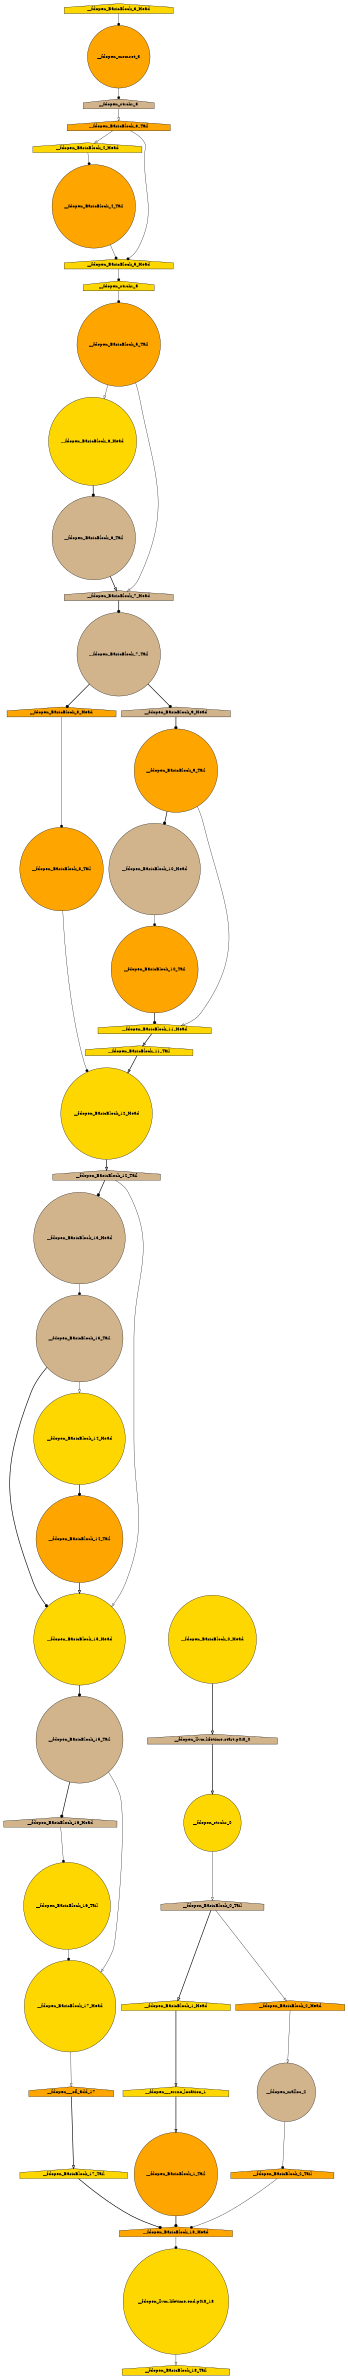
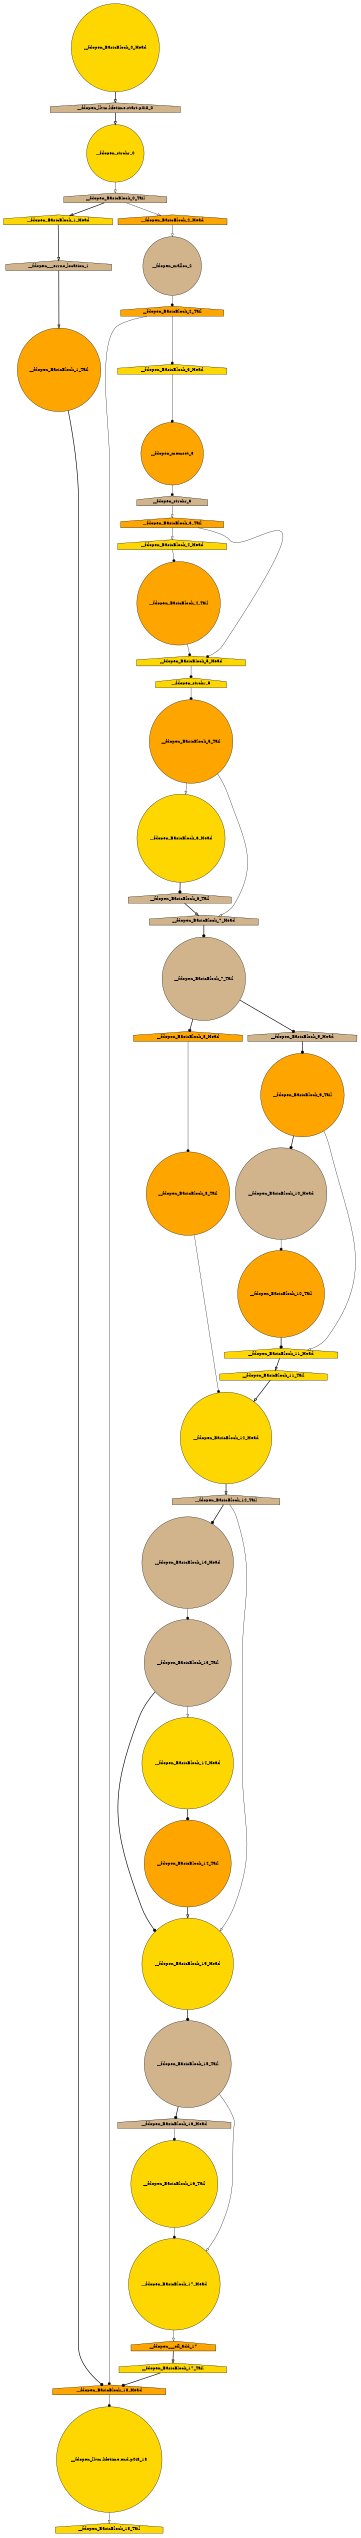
edge "__fdopen_BasicBlock_2_Tail" -> "__fdopen_BasicBlock_3_Head": added
node "__fdopen_BasicBlock_6_Tail": shape circle -> house
node "__fdopen___errno_location_1": fillcolor gold -> tan
